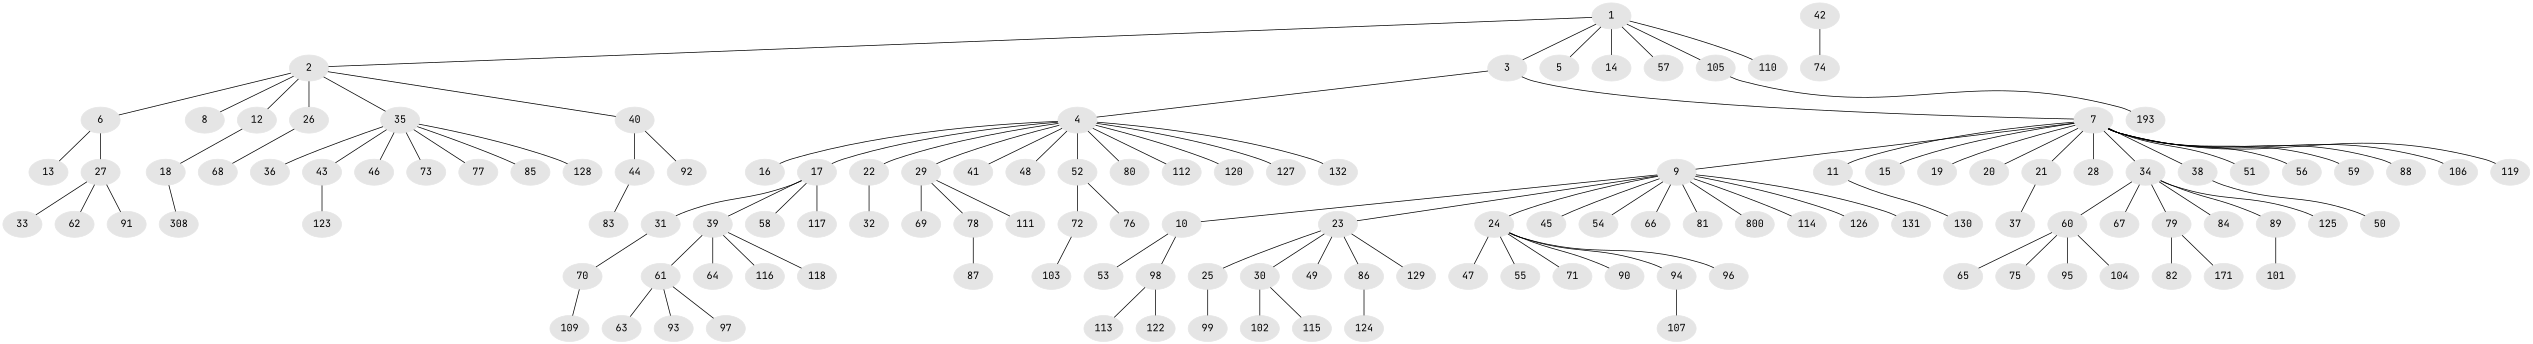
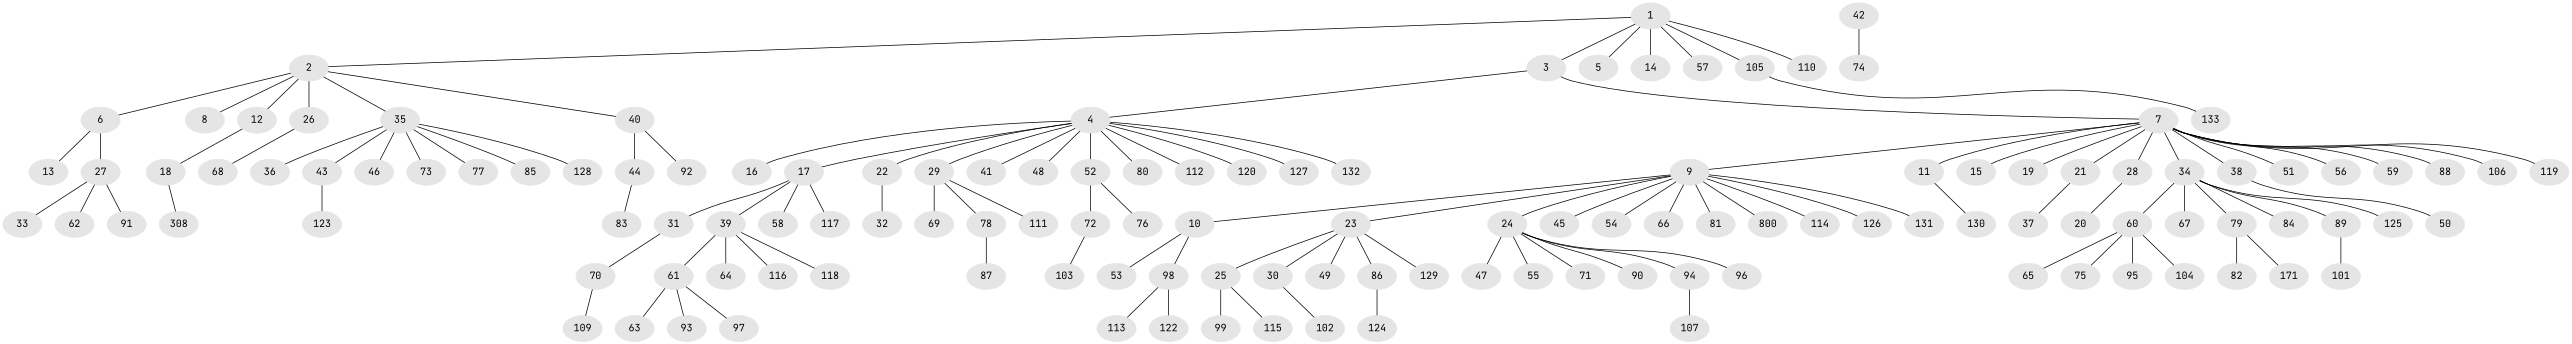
node "193": label "193" -> "133"
edge "7" -- "20": now "28" -- "20"
edge "30" -- "115": now "25" -- "115"
